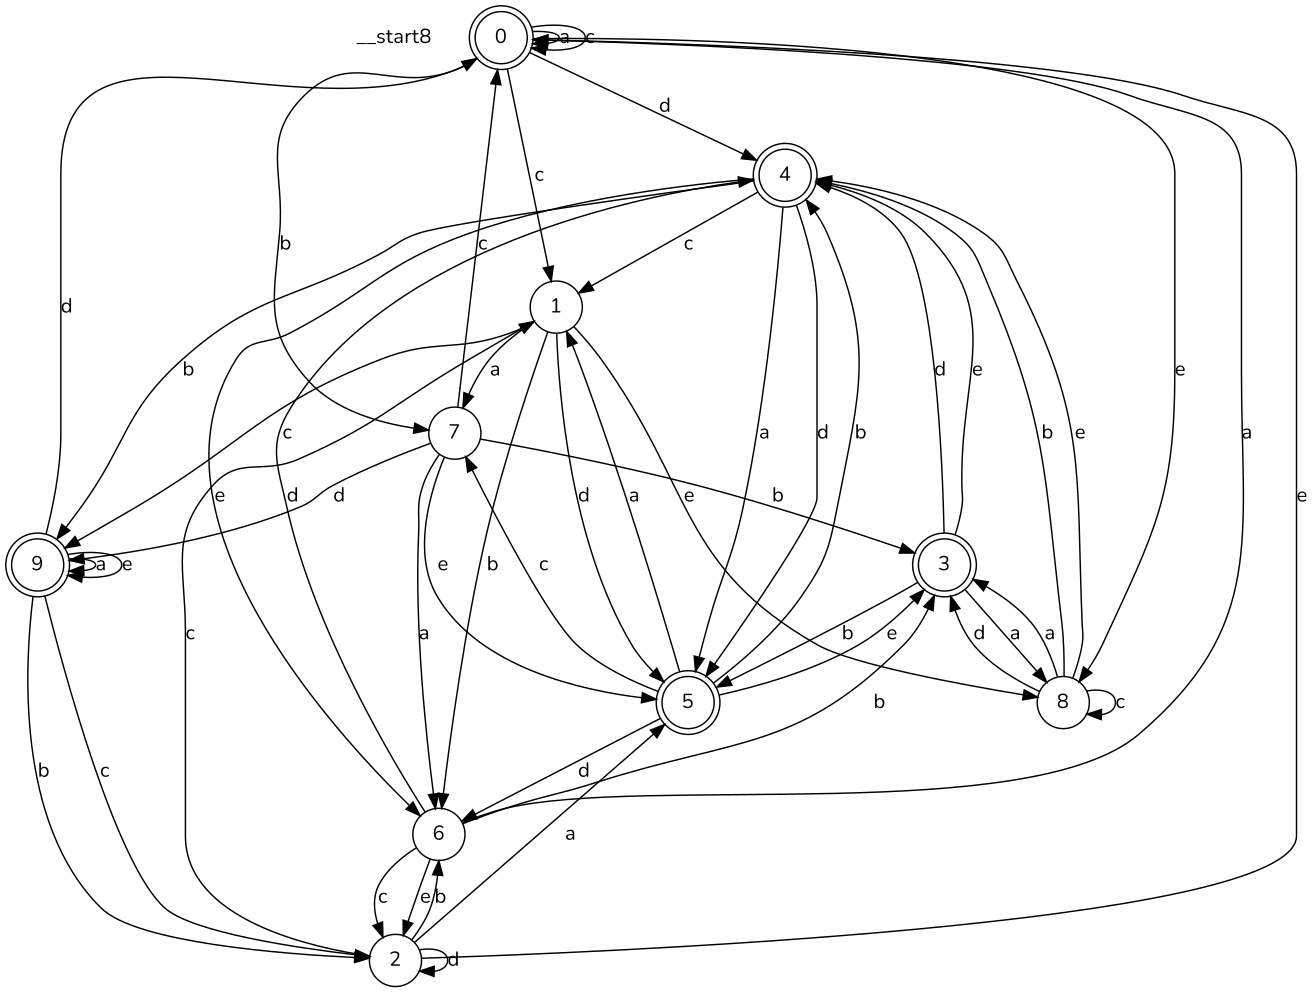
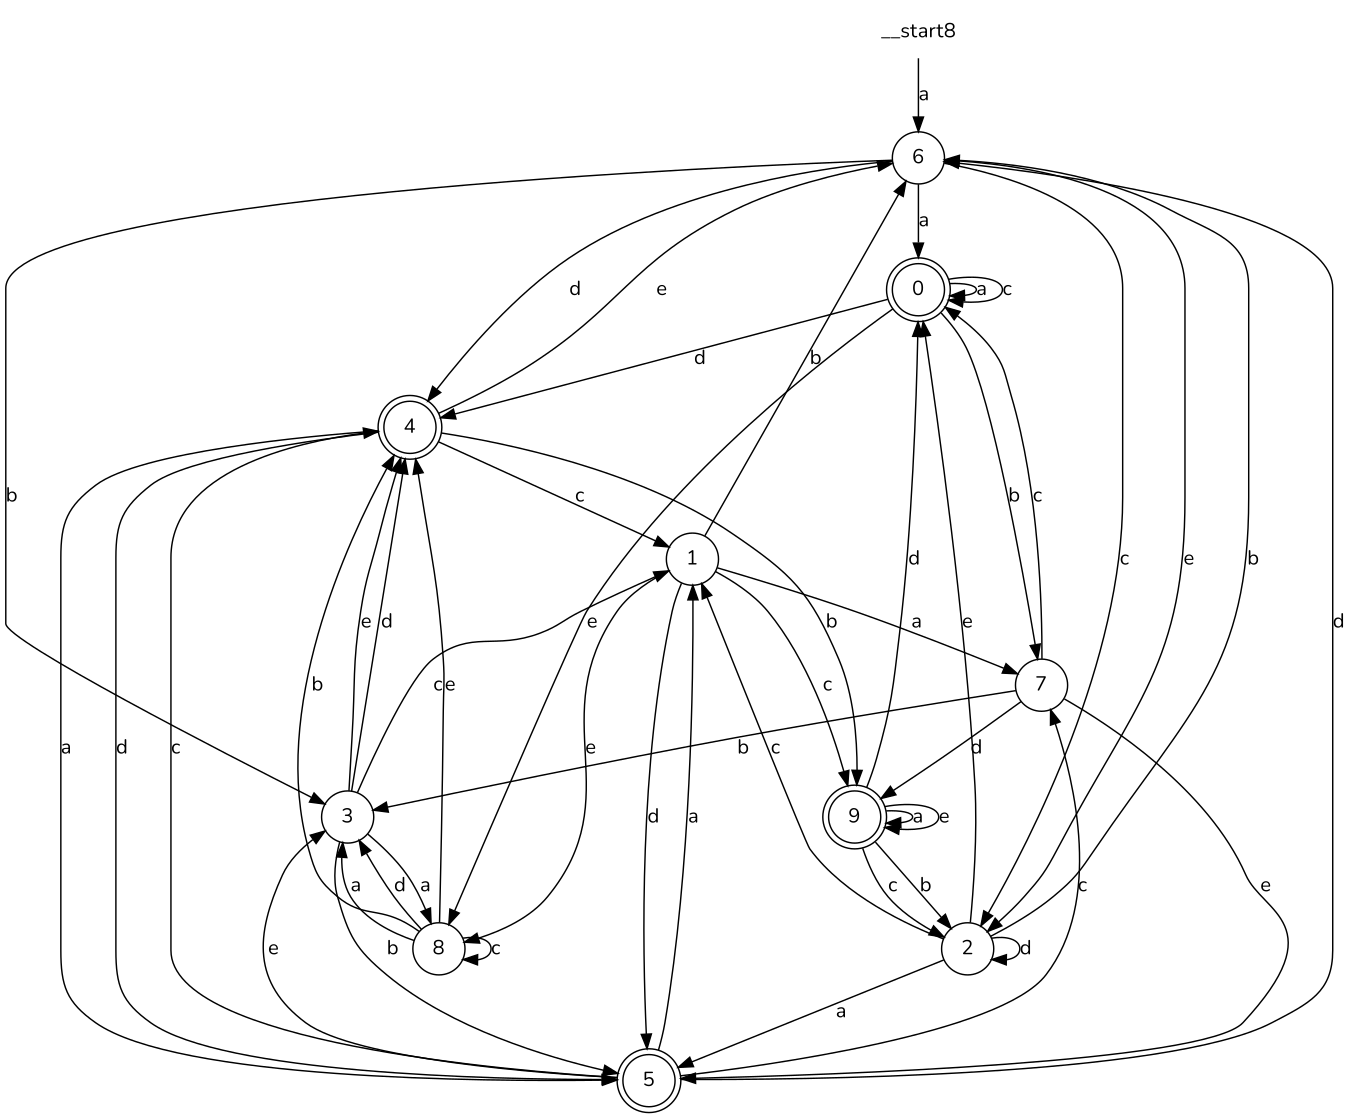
edge "0" -> "1": now "3" -> "1"
edge "5" -> "4": label "b" -> "c"
node "3": shape doublecircle -> circle
edge "7" -> "6": now "__start8" -> "6"
